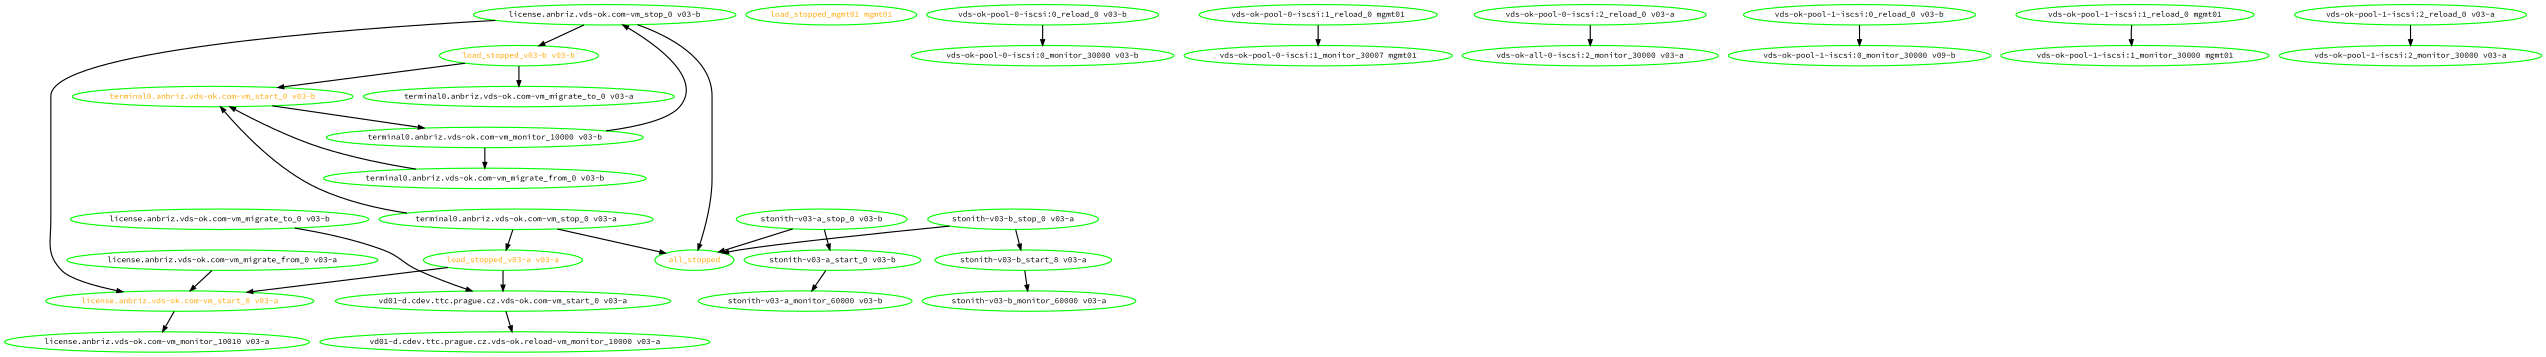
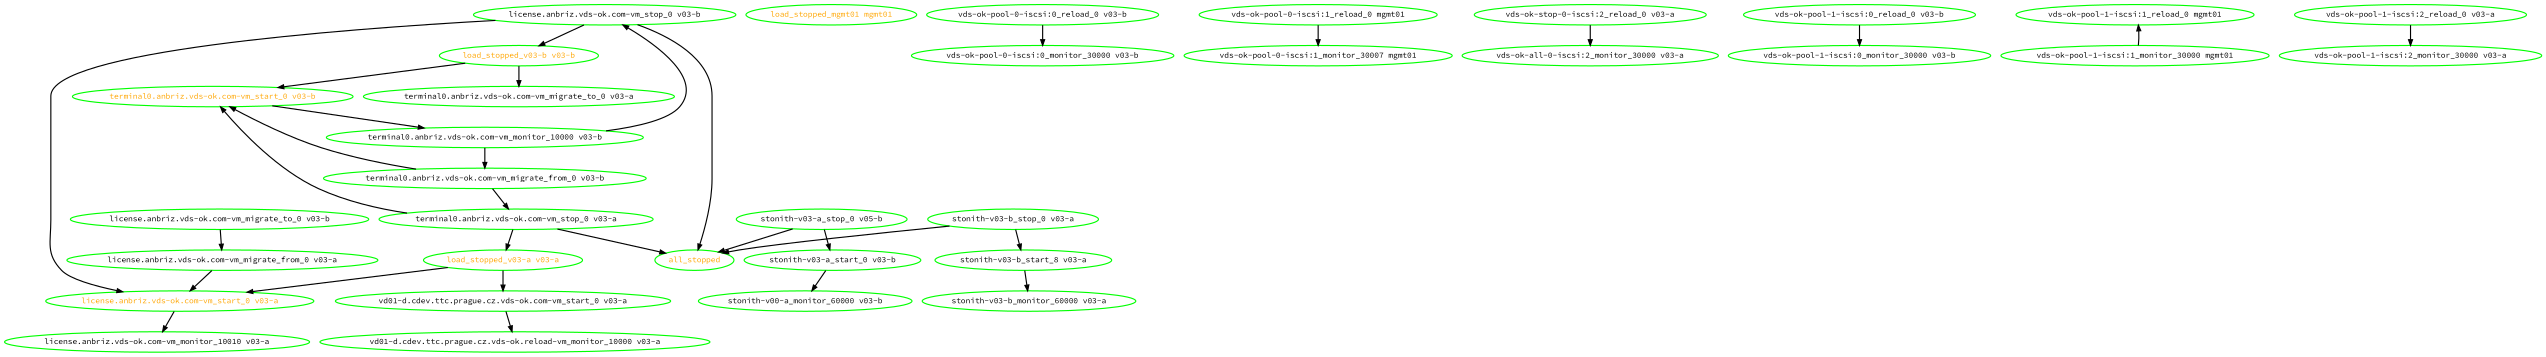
node "vds-ok-pool-0-iscsi:2_reload_0 v03-a": label "vds-ok-pool-0-iscsi:2_reload_0 v03-a" -> "vds-ok-stop-0-iscsi:2_reload_0 v03-a"
edge "vds-ok-pool-1-iscsi:1_reload_0 mgmt01" -> "vds-ok-pool-1-iscsi:1_monitor_30000 mgmt01": reversed
node "vds-ok-pool-1-iscsi:0_monitor_30000 v09-b": label "vds-ok-pool-1-iscsi:0_monitor_30000 v09-b" -> "vds-ok-pool-1-iscsi:0_monitor_30000 v03-b"
edge "terminal0.anbriz.vds-ok.com-vm_migrate_from_0 v03-b" -> "terminal0.anbriz.vds-ok.com-vm_stop_0 v03-a": added
node "stonith-v03-a_stop_0 v03-b": label "stonith-v03-a_stop_0 v03-b" -> "stonith-v03-a_stop_0 v05-b"
edge "license.anbriz.vds-ok.com-vm_migrate_to_0 v03-b" -> "vd01-d.cdev.ttc.prague.cz.vds-ok.com-vm_start_0 v03-a": now "license.anbriz.vds-ok.com-vm_migrate_to_0 v03-b" -> "license.anbriz.vds-ok.com-vm_migrate_from_0 v03-a"
node "stonith-v03-a_monitor_60000 v03-b": label "stonith-v03-a_monitor_60000 v03-b" -> "stonith-v00-a_monitor_60000 v03-b"
